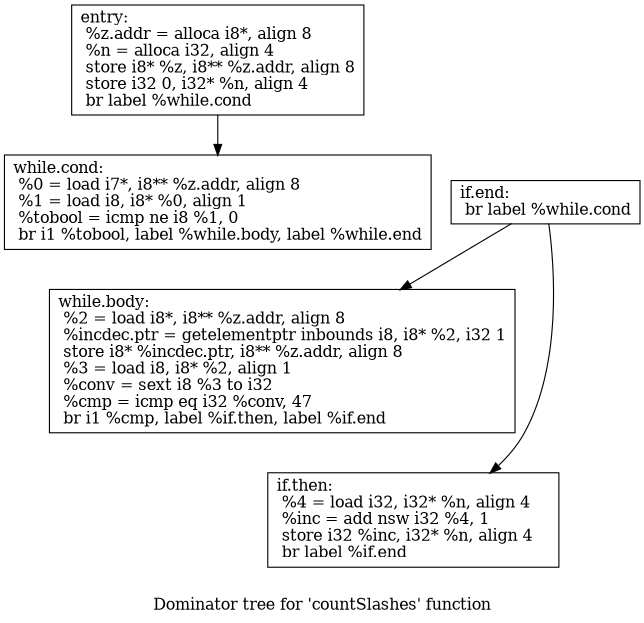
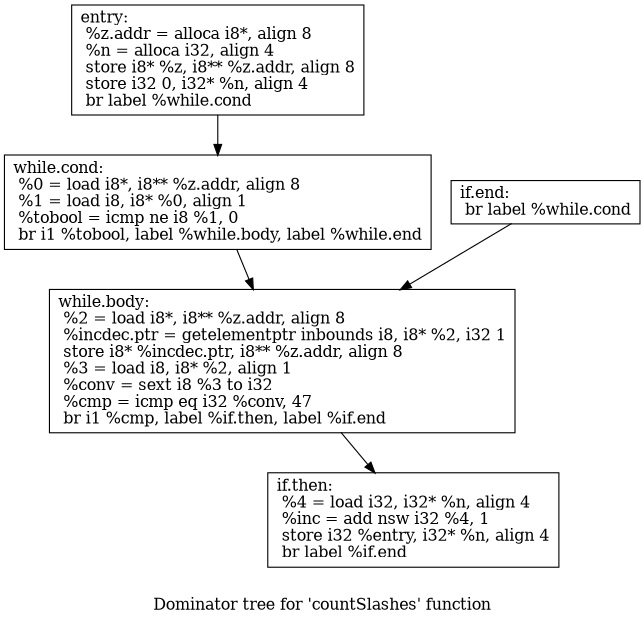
node "while.cond:": text "%0 = load i7*, i8** %z.addr, align 8" -> "%0 = load i8*, i8** %z.addr, align 8"
edge "while.cond:" -> "while.body:": added
edge "if.end:" -> "if.then:": now "while.body:" -> "if.then:"
node "if.then:": text "store i32 %inc, i32* %n, align 4" -> "store i32 %entry, i32* %n, align 4"
